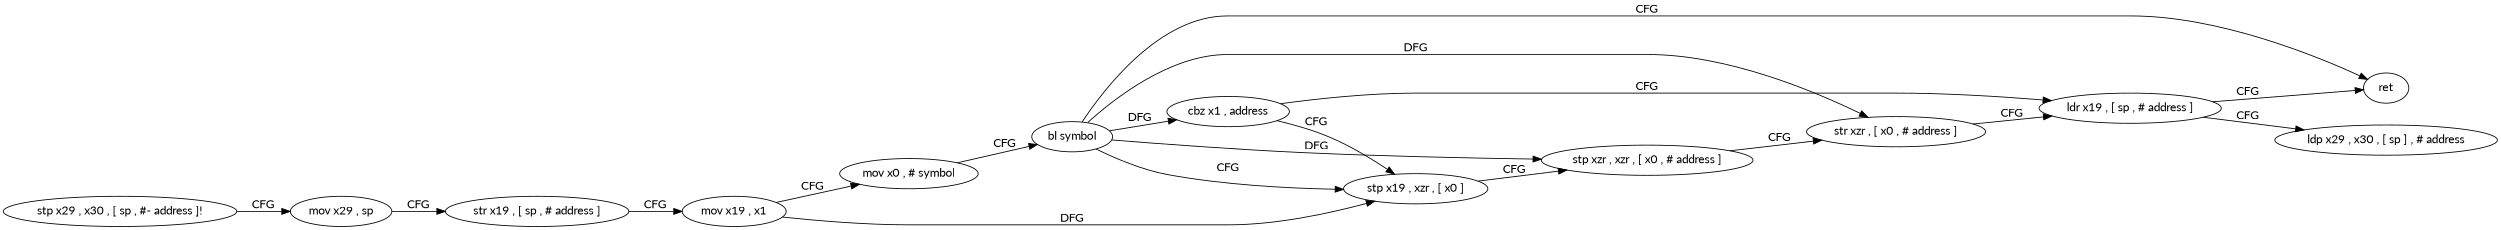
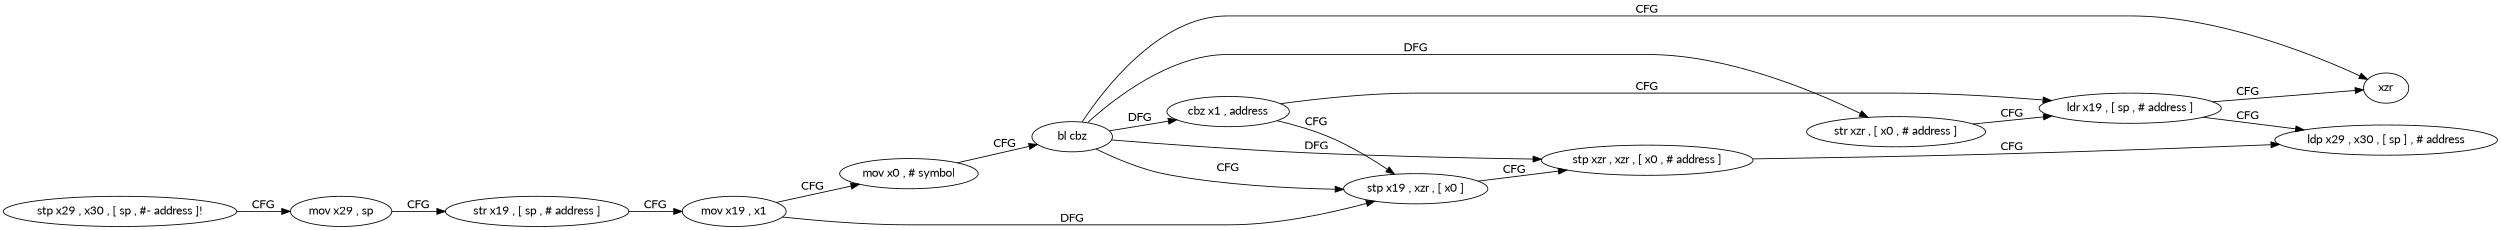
node "ret": label "ret" -> "xzr"
node "bl symbol": label "bl symbol" -> "bl cbz"
edge "stp xzr , xzr , [ x0 , # address ]" -> "str xzr , [ x0 , # address ]": now "stp xzr , xzr , [ x0 , # address ]" -> "ldp x29 , x30 , [ sp ] , # address"
